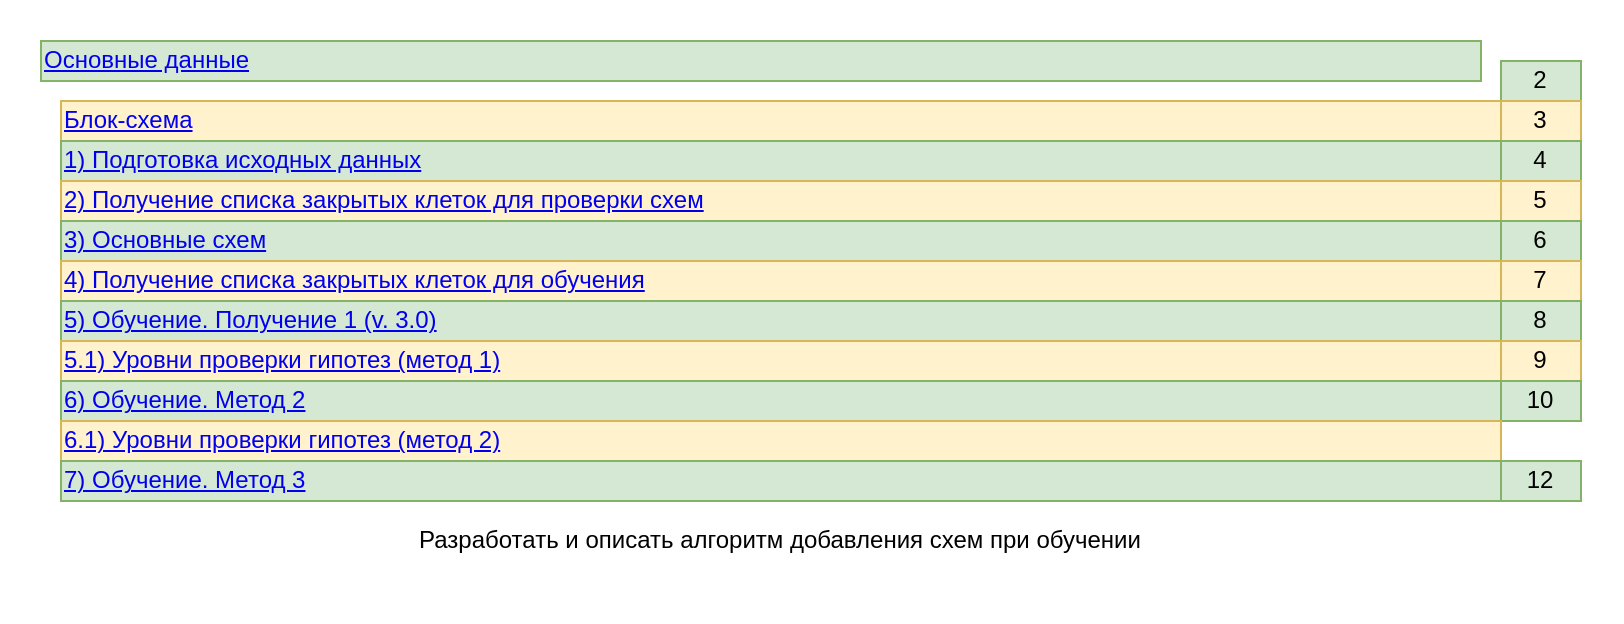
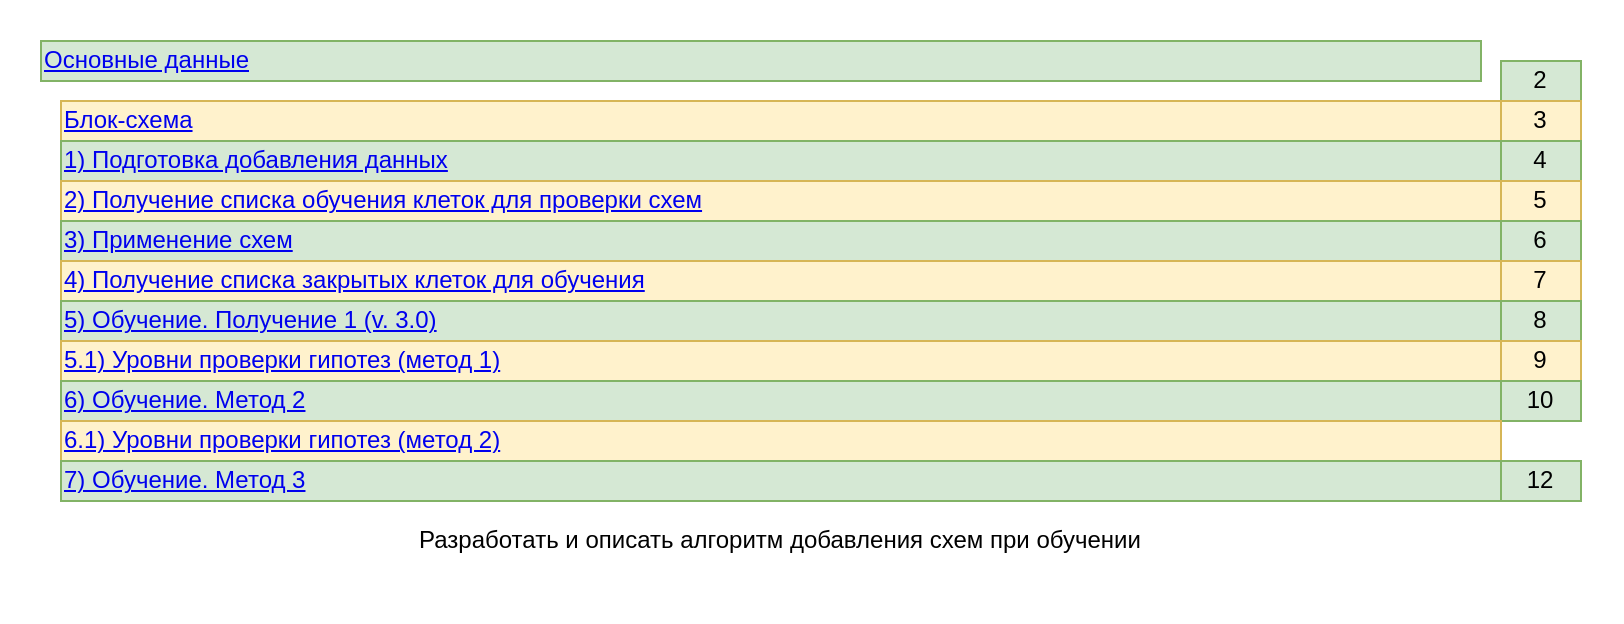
node "1) Подготовка исходных данных": label "1) Подготовка исходных данных" -> "1) Подготовка добавления данных"
node "2) Получение списка закрытых клеток для проверки схем": label "2) Получение списка закрытых клеток для проверки схем" -> "2) Получение списка обучения клеток для проверки схем"
node "3) Основные схем": label "3) Основные схем" -> "3) Применение схем"
